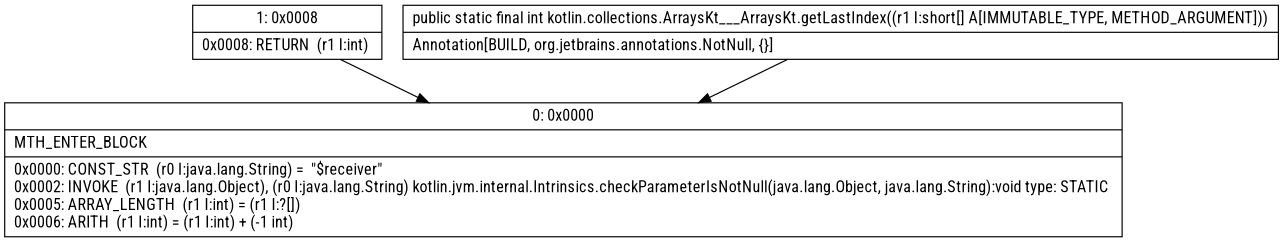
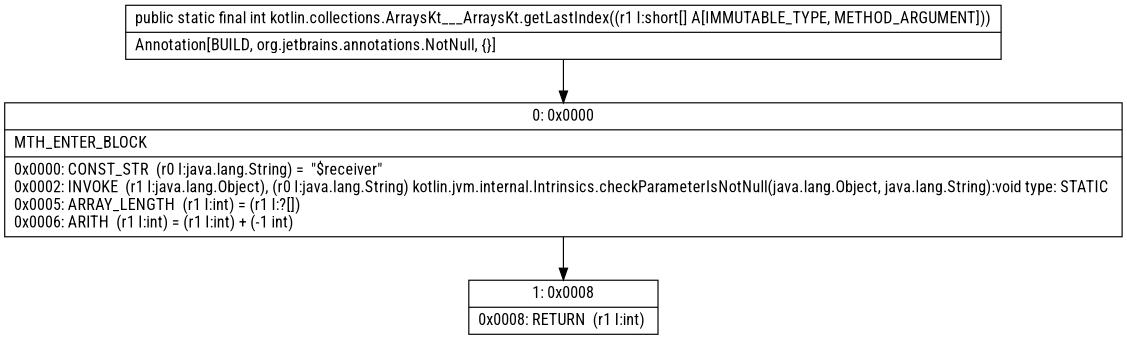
edge "1: 0x0008" -> "0: 0x0000": reversed
